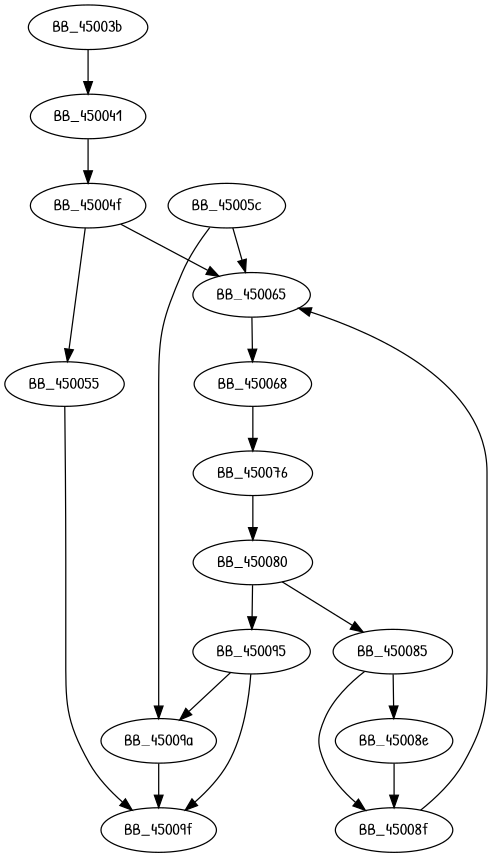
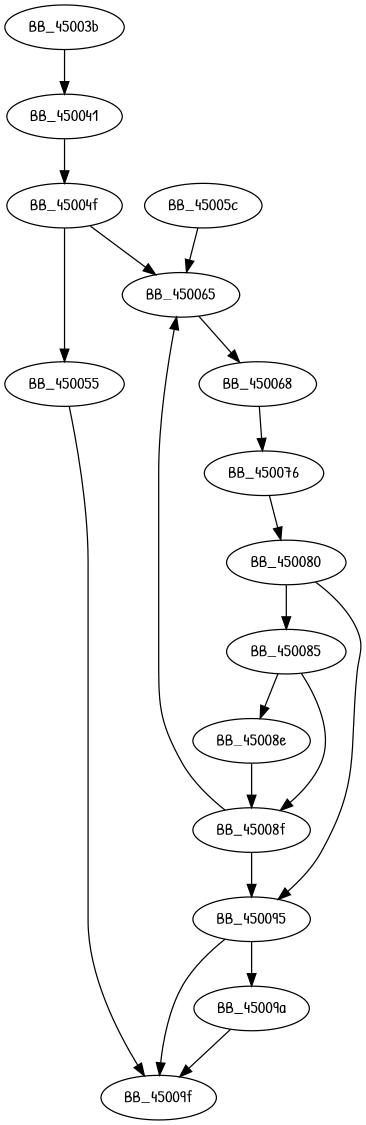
edge "BB_45005c" -> "BB_45009a": removed
edge "BB_45008f" -> "BB_450095": added
